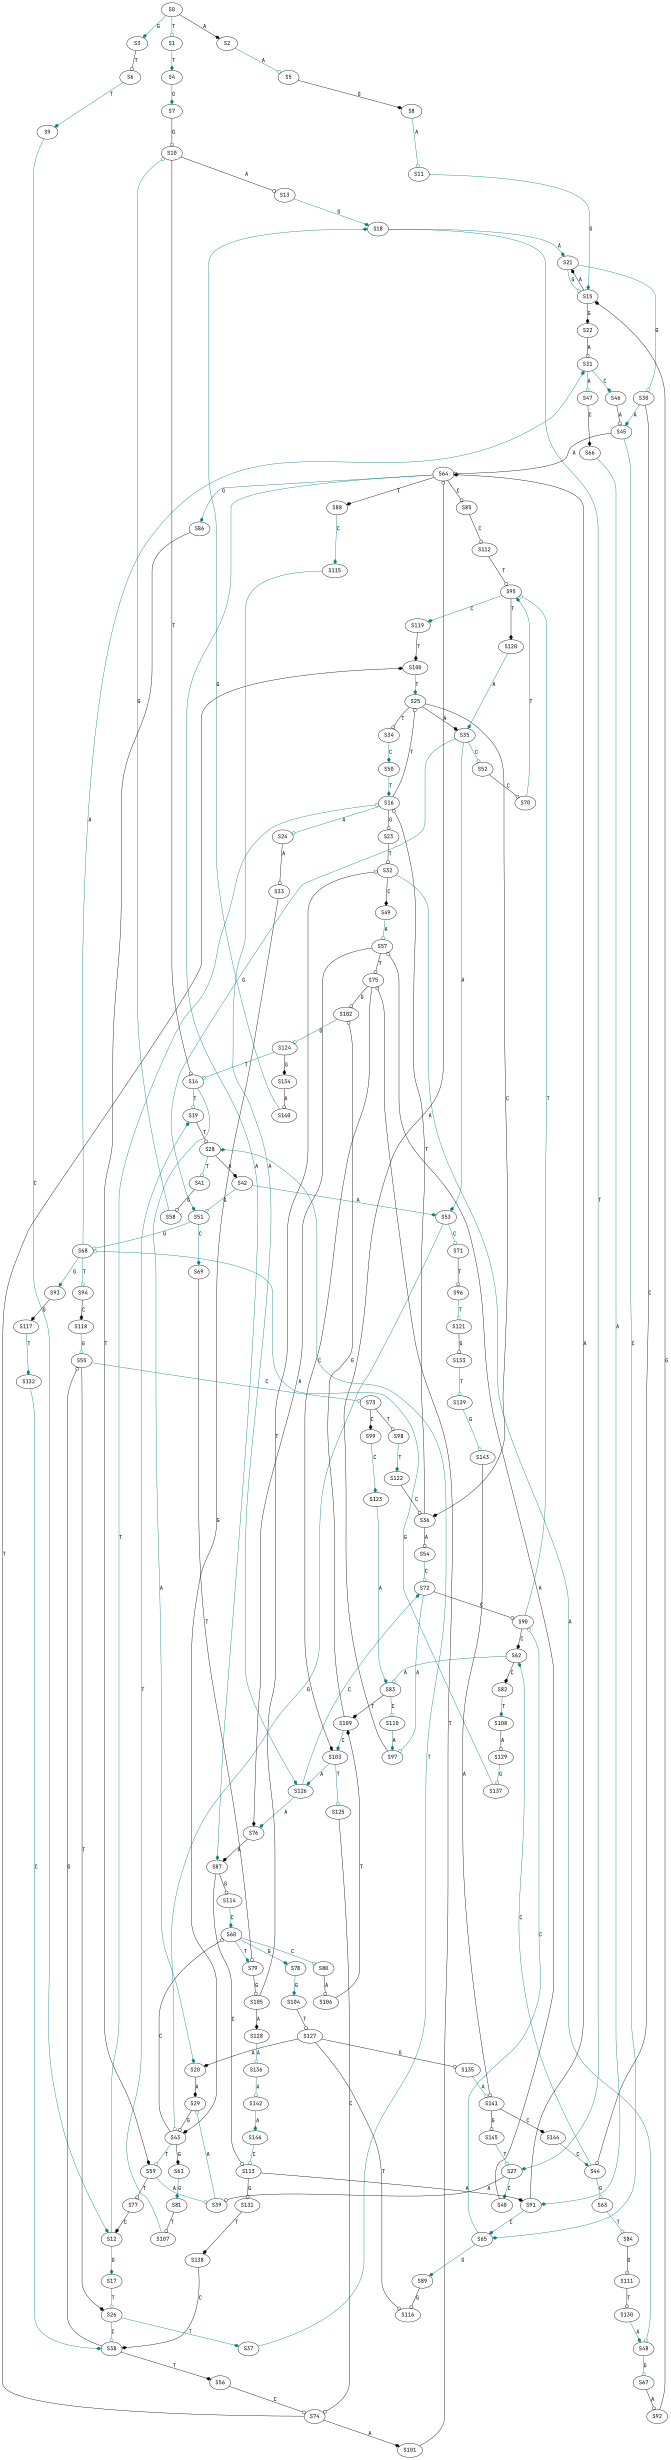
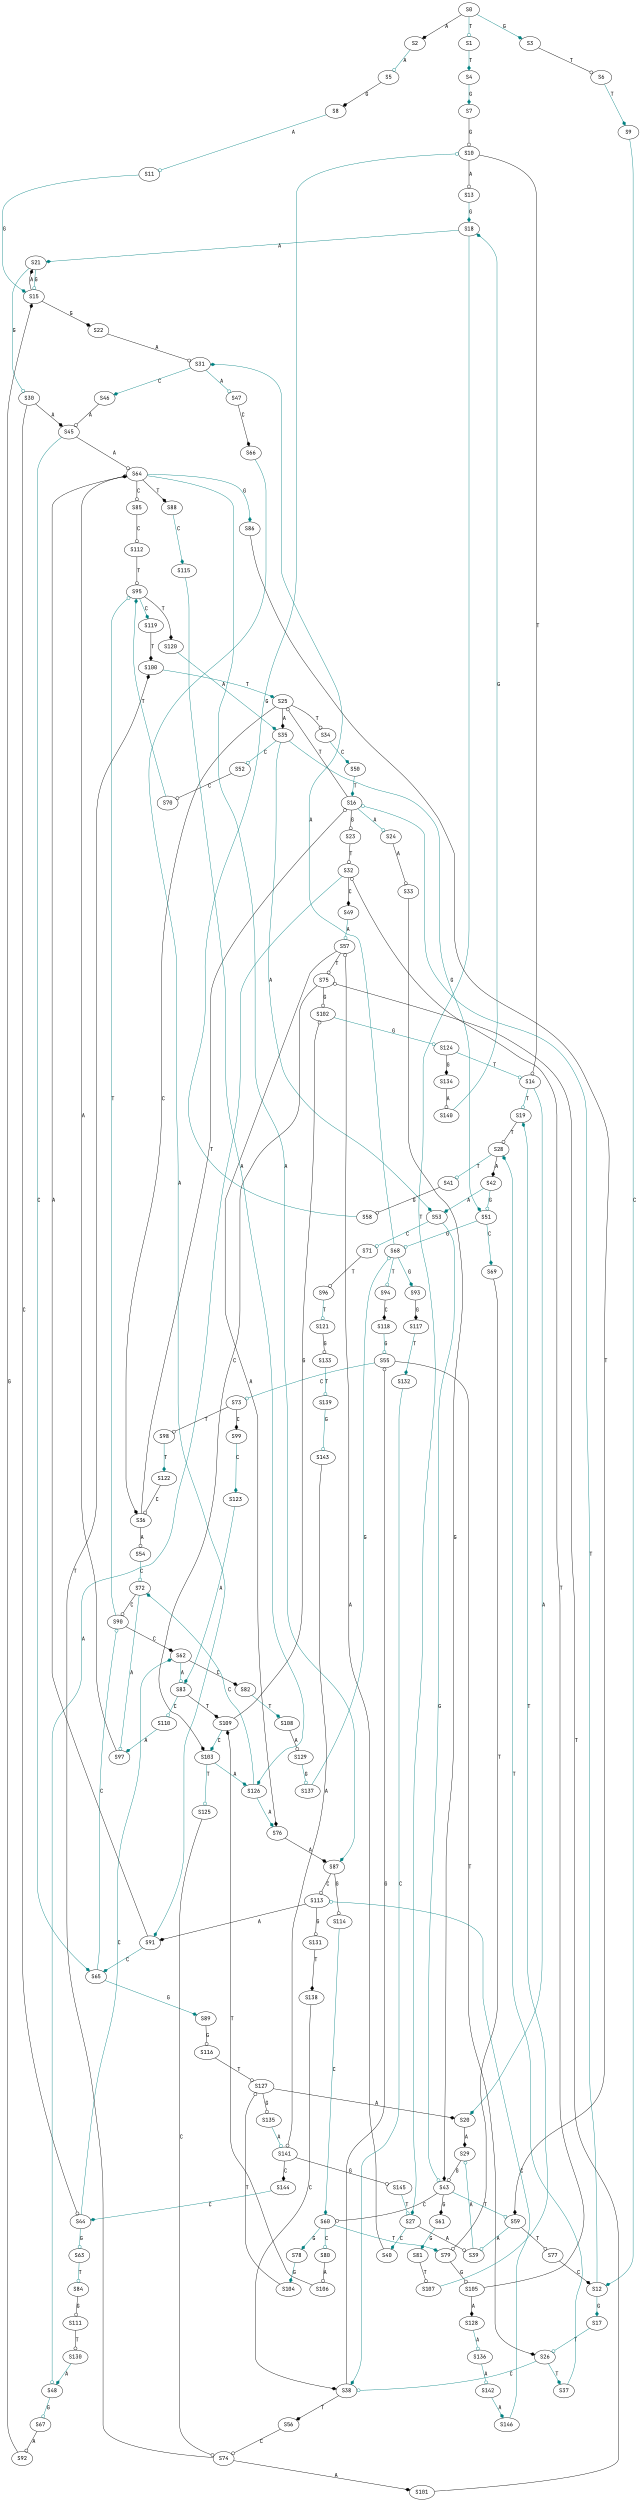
edge "S30" -> "S45": color teal -> black
edge "S127" -> "S116": reversed
